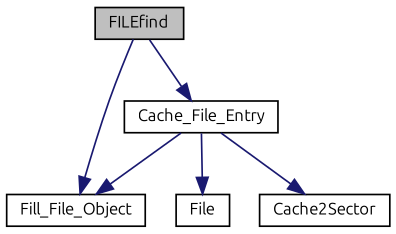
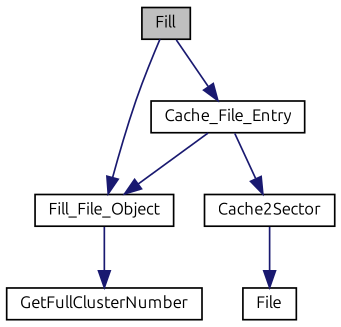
node "FILEfind": label "FILEfind" -> "Fill"
edge "Cache_File_Entry" -> "File": now "Cache2Sector" -> "File"
node "GetFullClusterNumber": added
